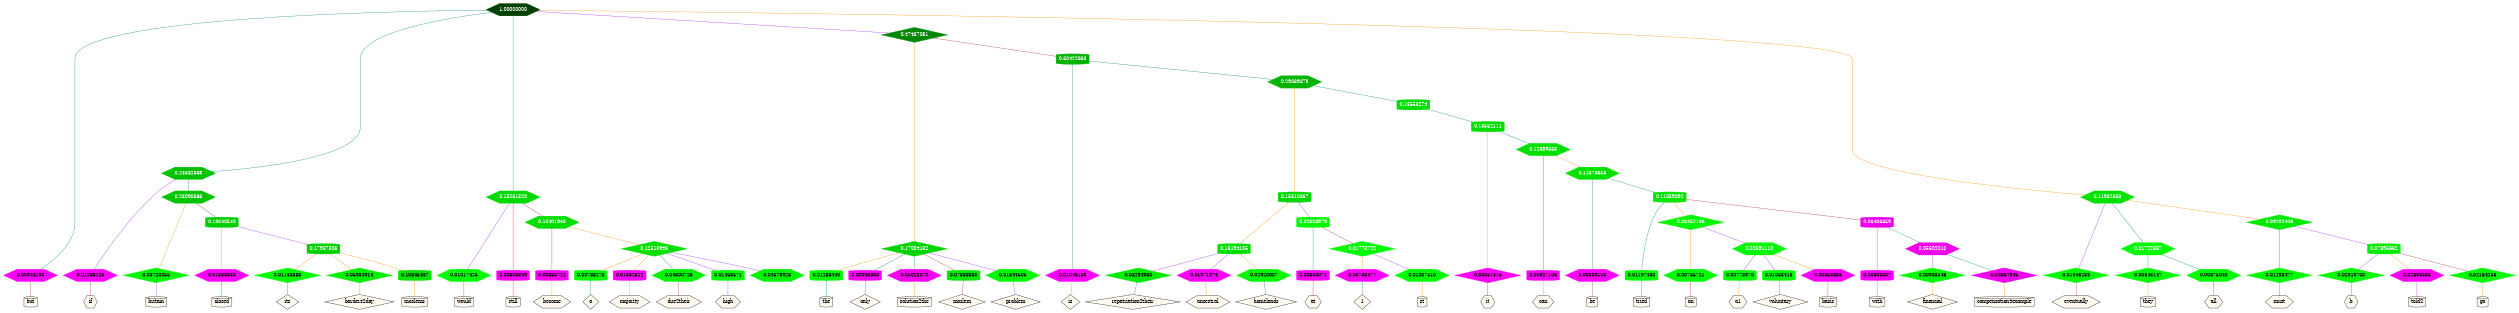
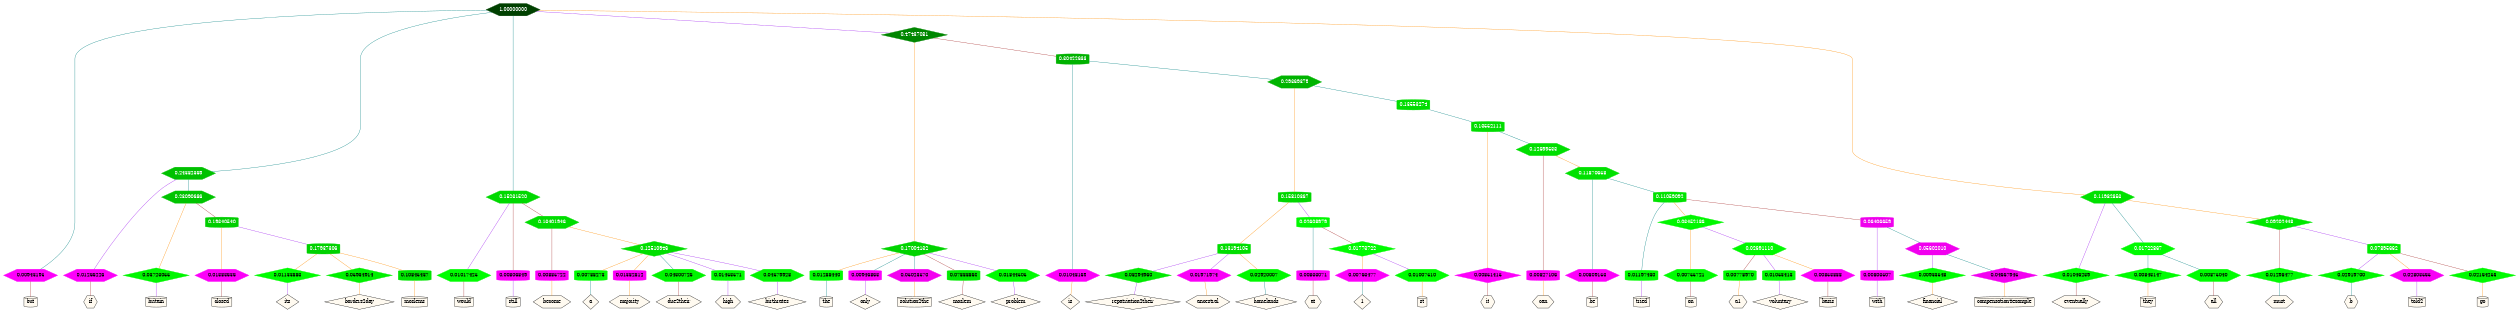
edge "0.00806849" -- "still": color brown -> purple
node "birthrates": added
